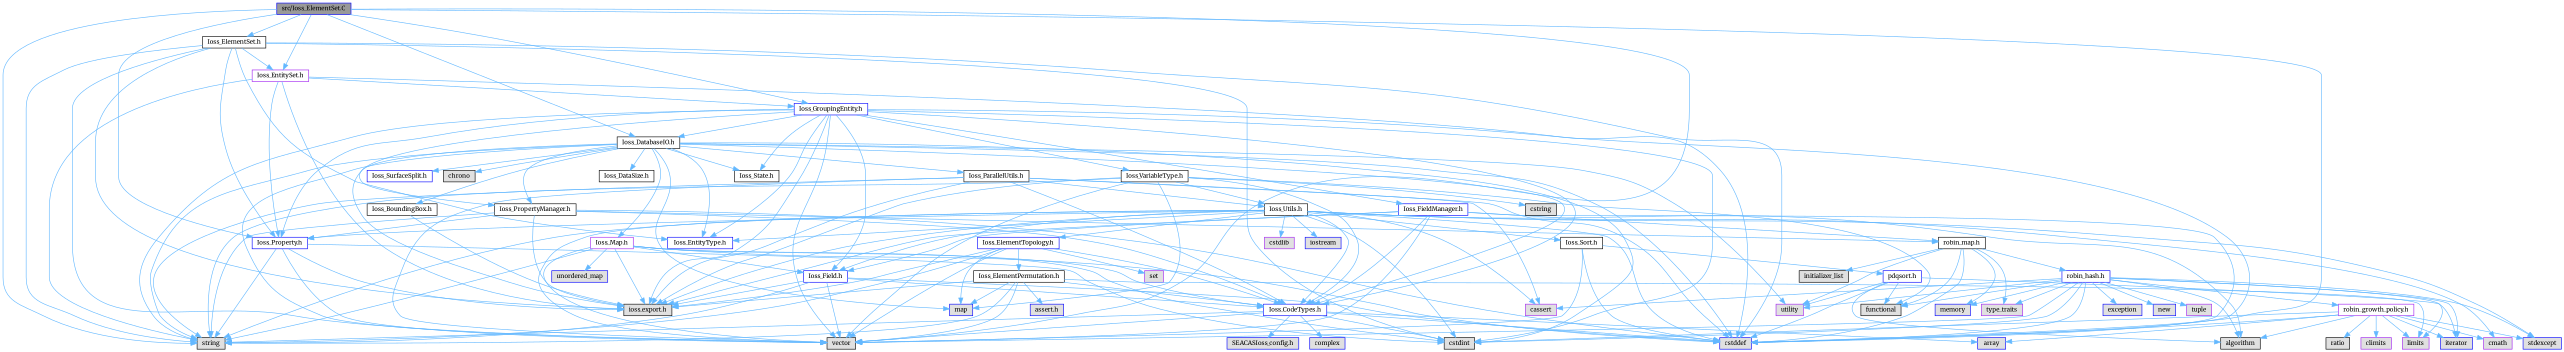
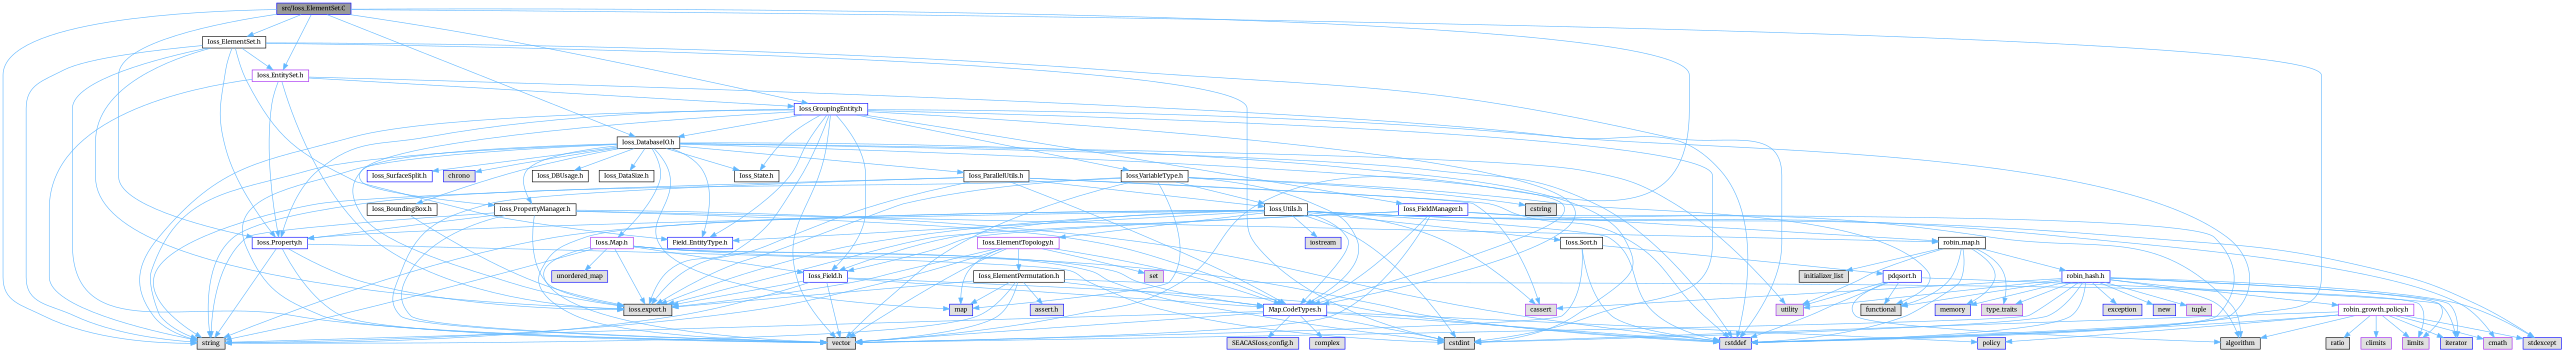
node "chrono": color black -> blue
node "Ioss_DBUsage.h": added
node "Ioss_EntityType.h": label "Ioss_EntityType.h" -> "Field_EntityType.h"
node "Ioss_ElementTopology.h": color blue -> purple
node "cstdlib": removed
node "Ioss_CodeTypes.h": label "Ioss_CodeTypes.h" -> "Map_CodeTypes.h"
edge "Ioss_PropertyManager.h" -> "vector": added
node "array": label "array" -> "policy"
